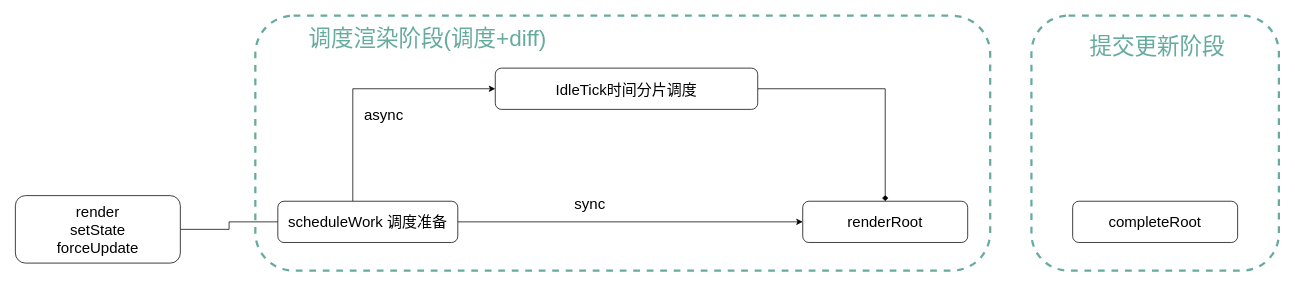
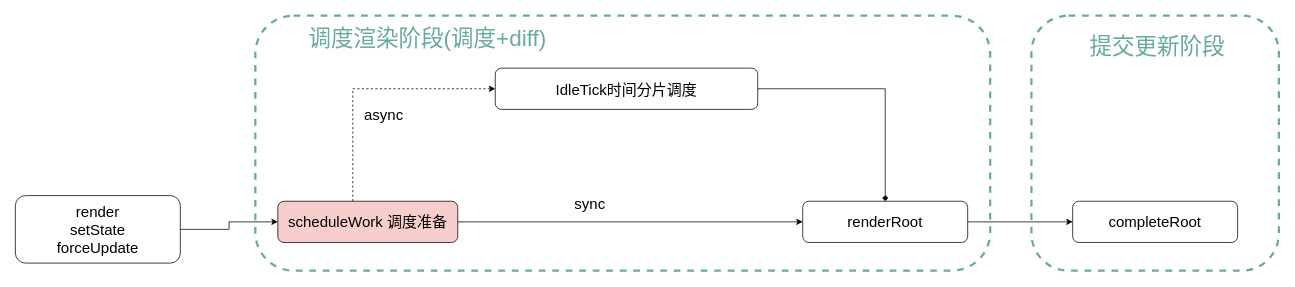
edge "scheduleWork 调度准备" -> "IdleTick时间分片调度": style solid -> dashed
edge "scheduleWork 调度准备" -- "render setState forceUpdate": arrowhead none -> classic
node "scheduleWork 调度准备": fillcolor #ffffff -> #f8cecc
edge "renderRoot" -> "completeRoot": added
